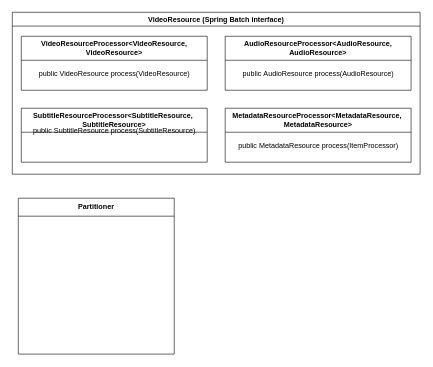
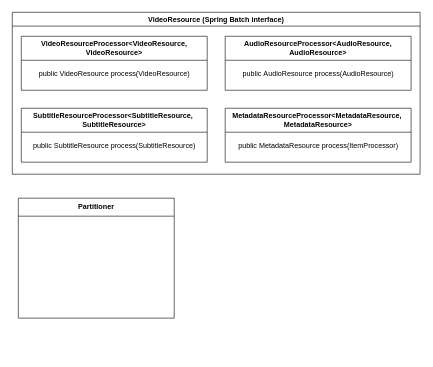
node "public SubtitleResource process(SubtitleResource)": moved (114, 131) -> (114, 146)
node "Partitioner": size 156x156 -> 156x120
